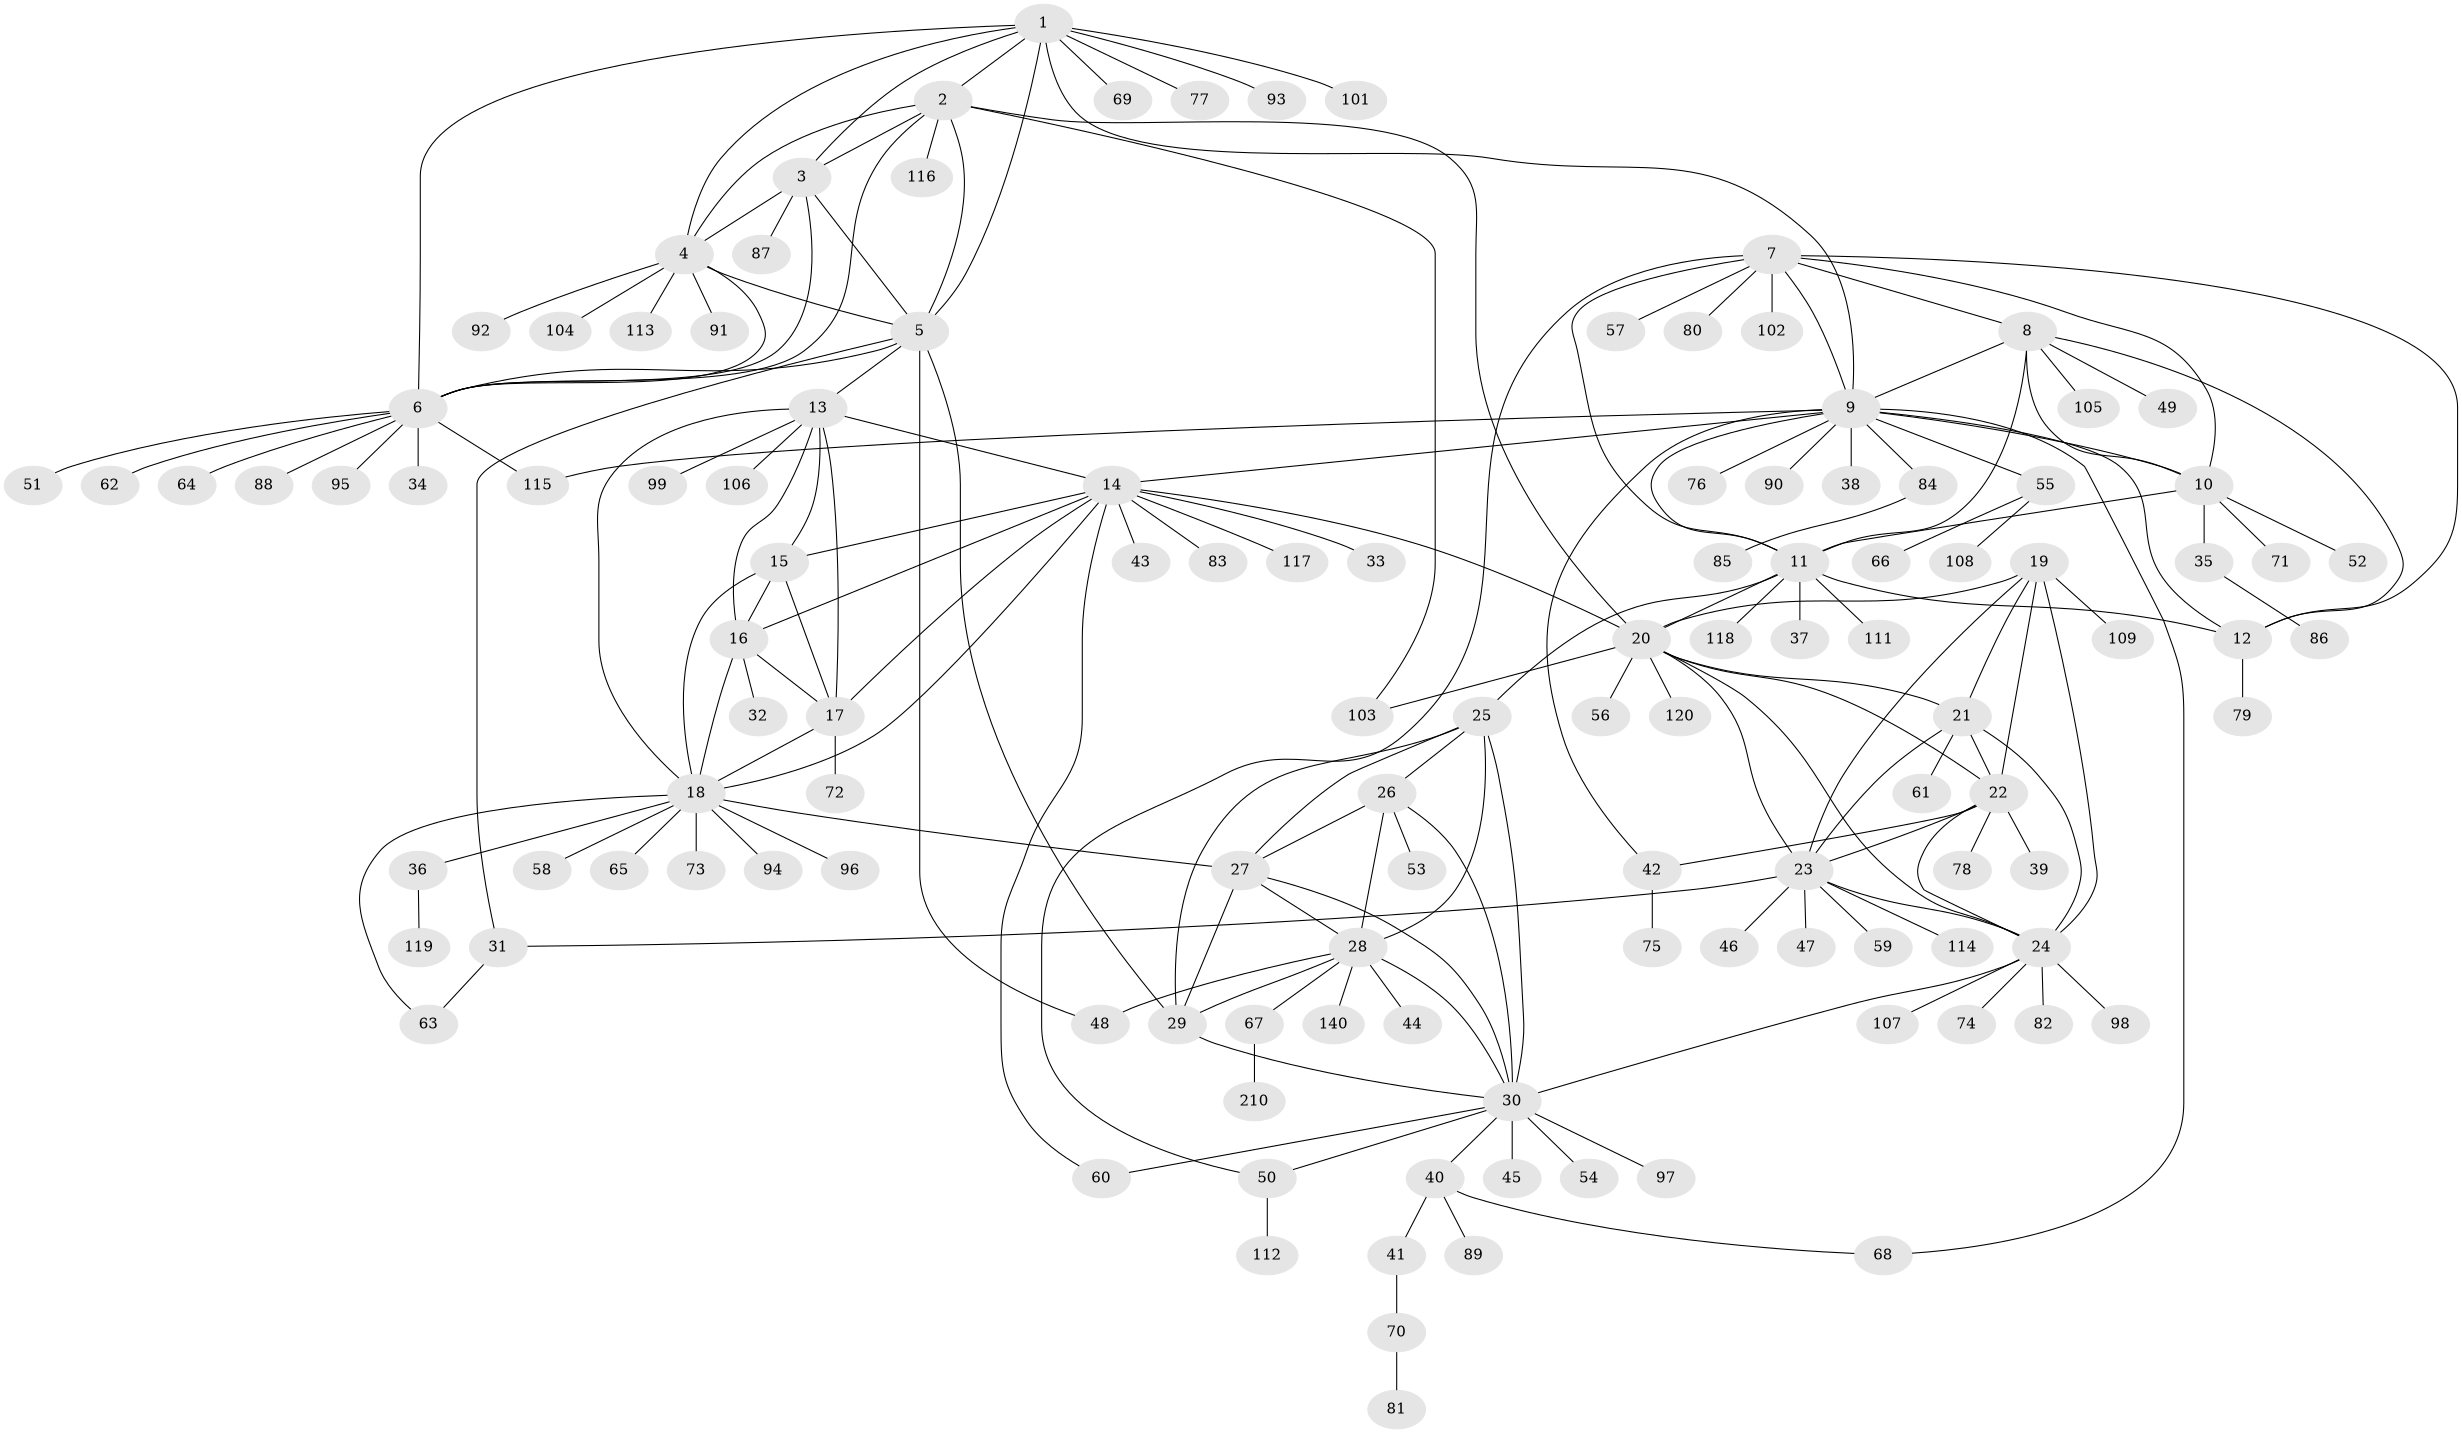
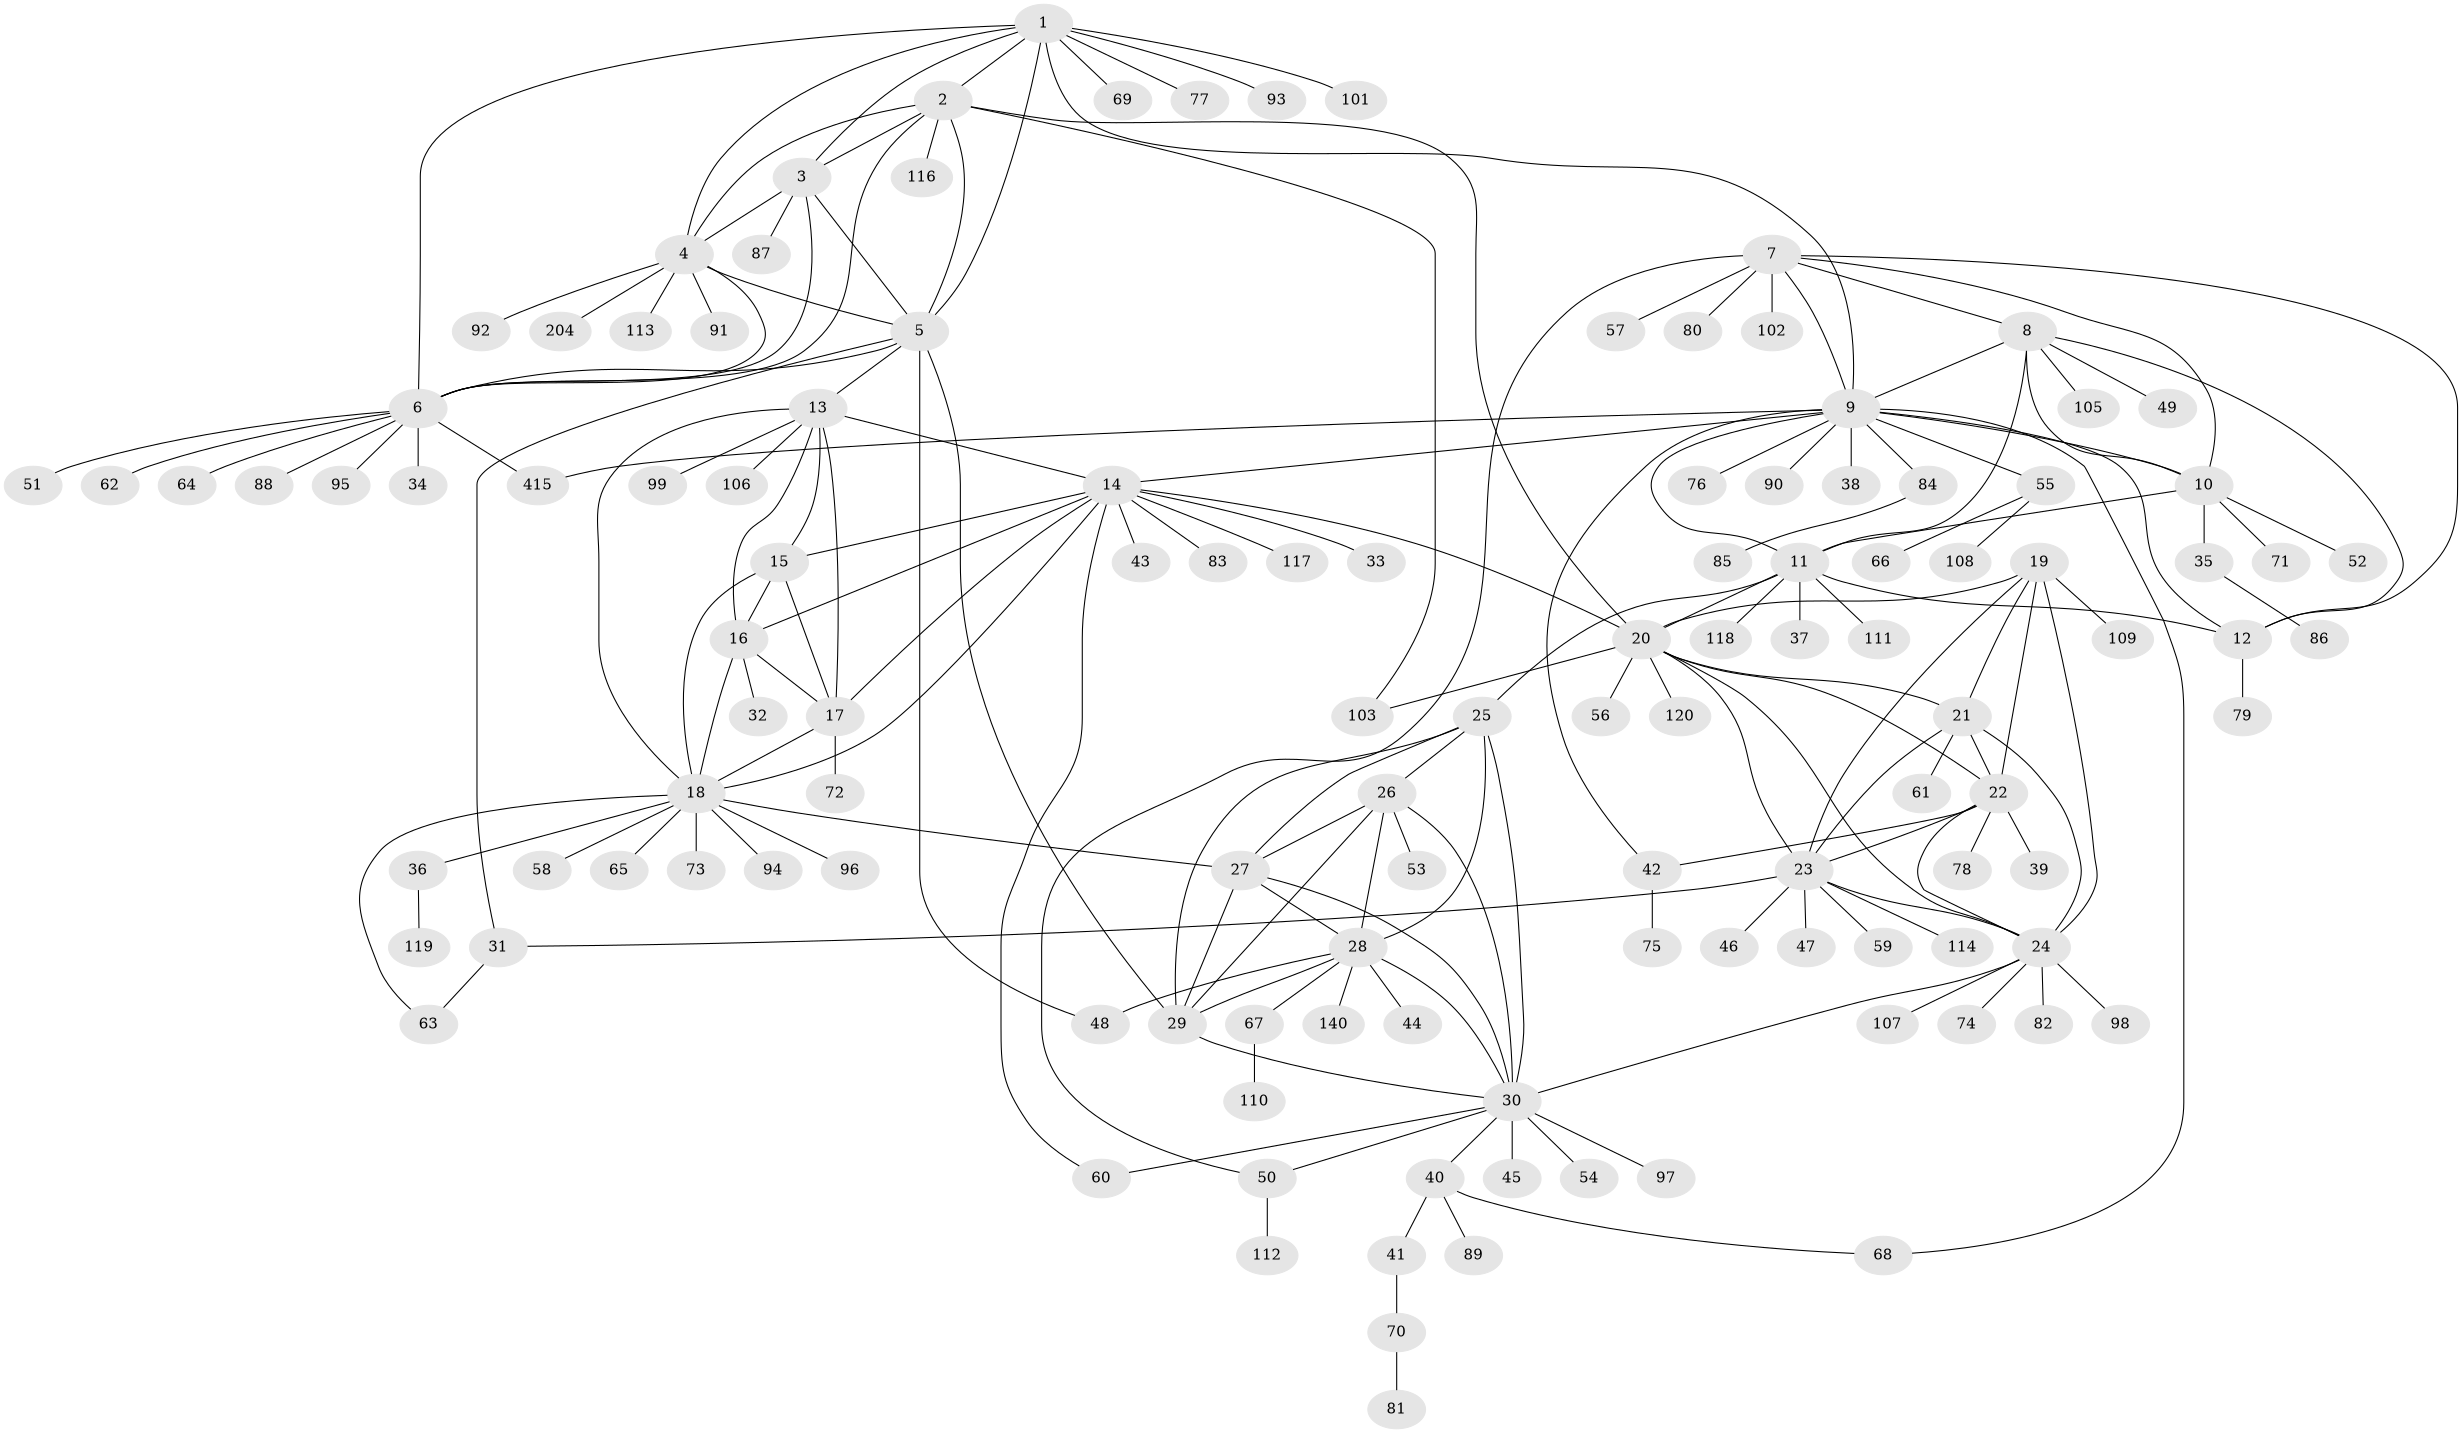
node "104": label "104" -> "204"
edge "7" -- "11": removed
node "115": label "115" -> "415"
edge "26" -- "29": added
node "210": label "210" -> "110"
